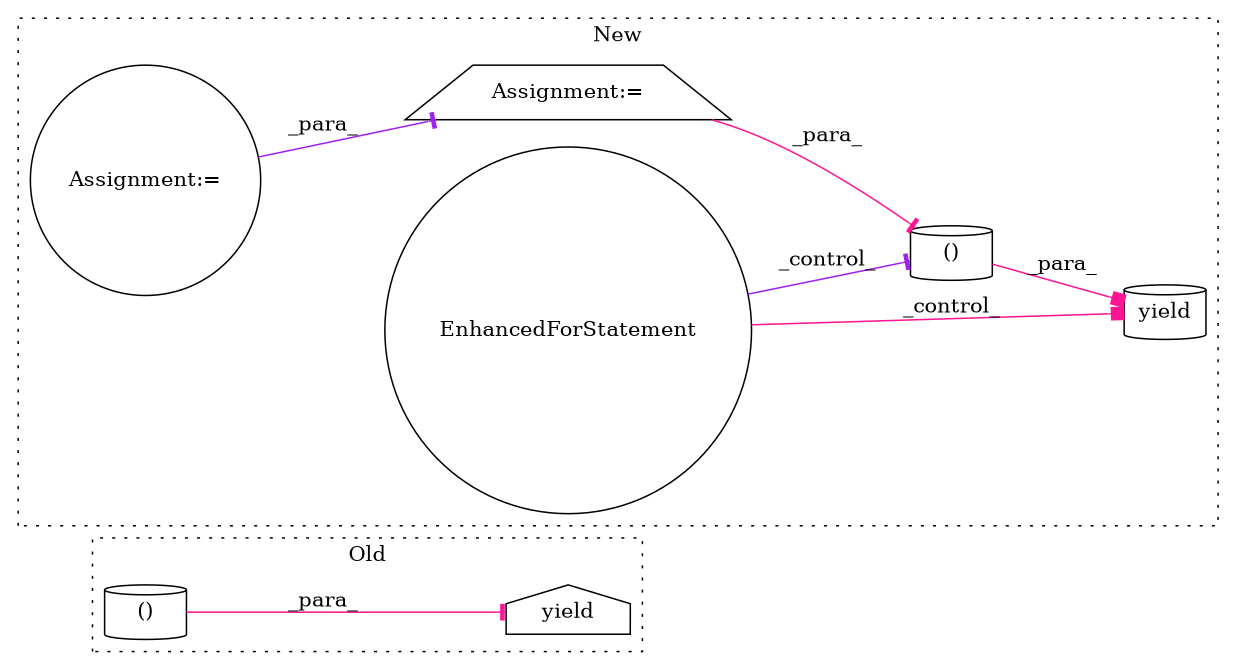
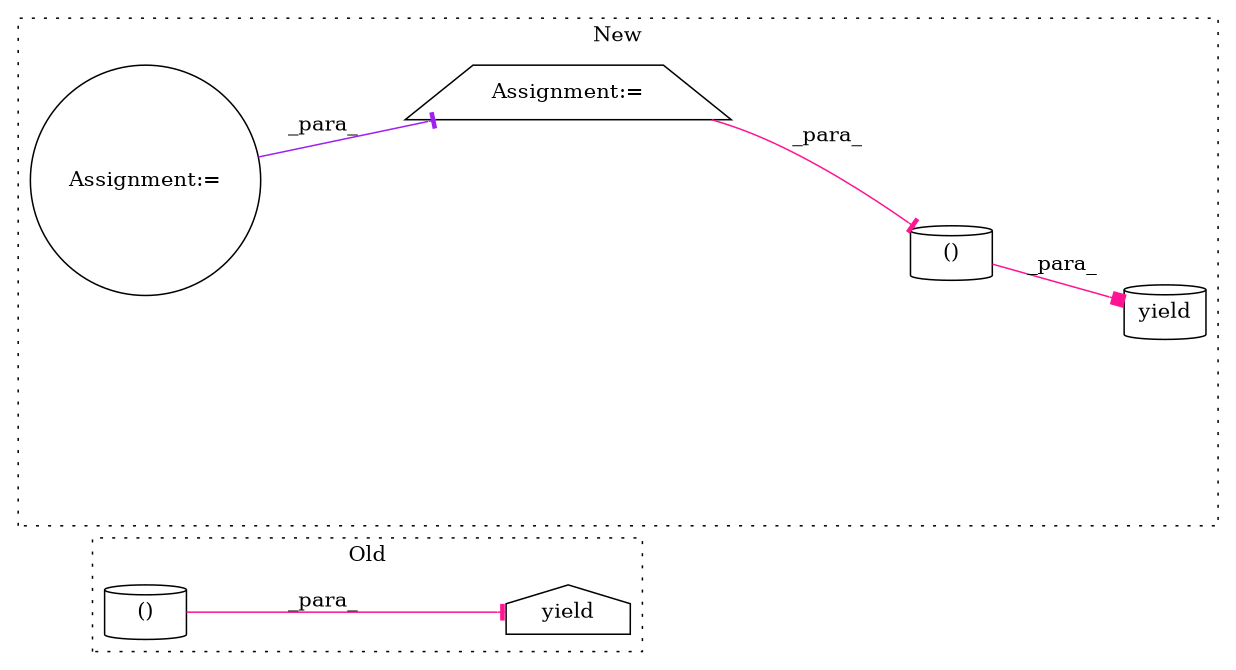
node "EnhancedForStatement": removed
